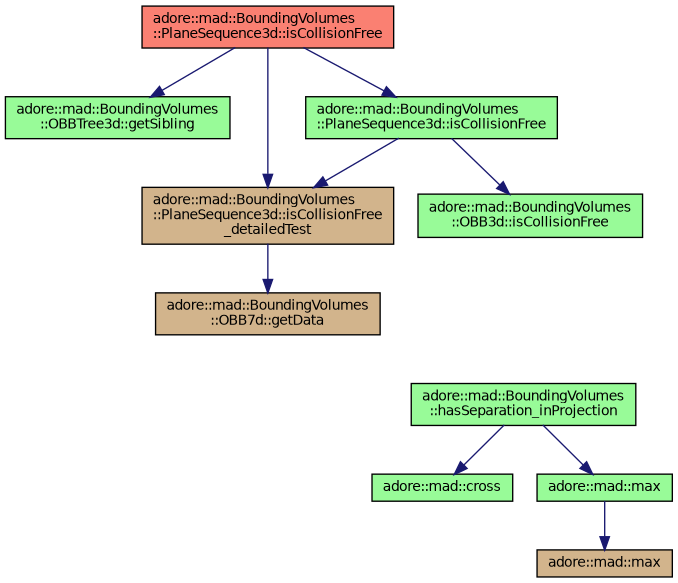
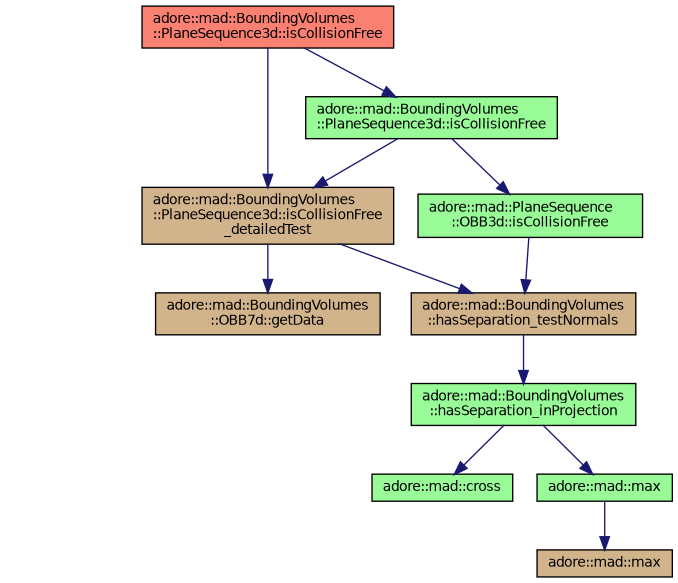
node "adore::mad::BoundingVolumes ::OBBTree3d::getSibling": removed
node "adore::mad::BoundingVolumes ::OBB3d::isCollisionFree": label "adore::mad::BoundingVolumes ::OBB3d::isCollisionFree" -> "adore::mad::PlaneSequence ::OBB3d::isCollisionFree"
node "adore::mad::BoundingVolumes ::hasSeparation_testNormals": added
